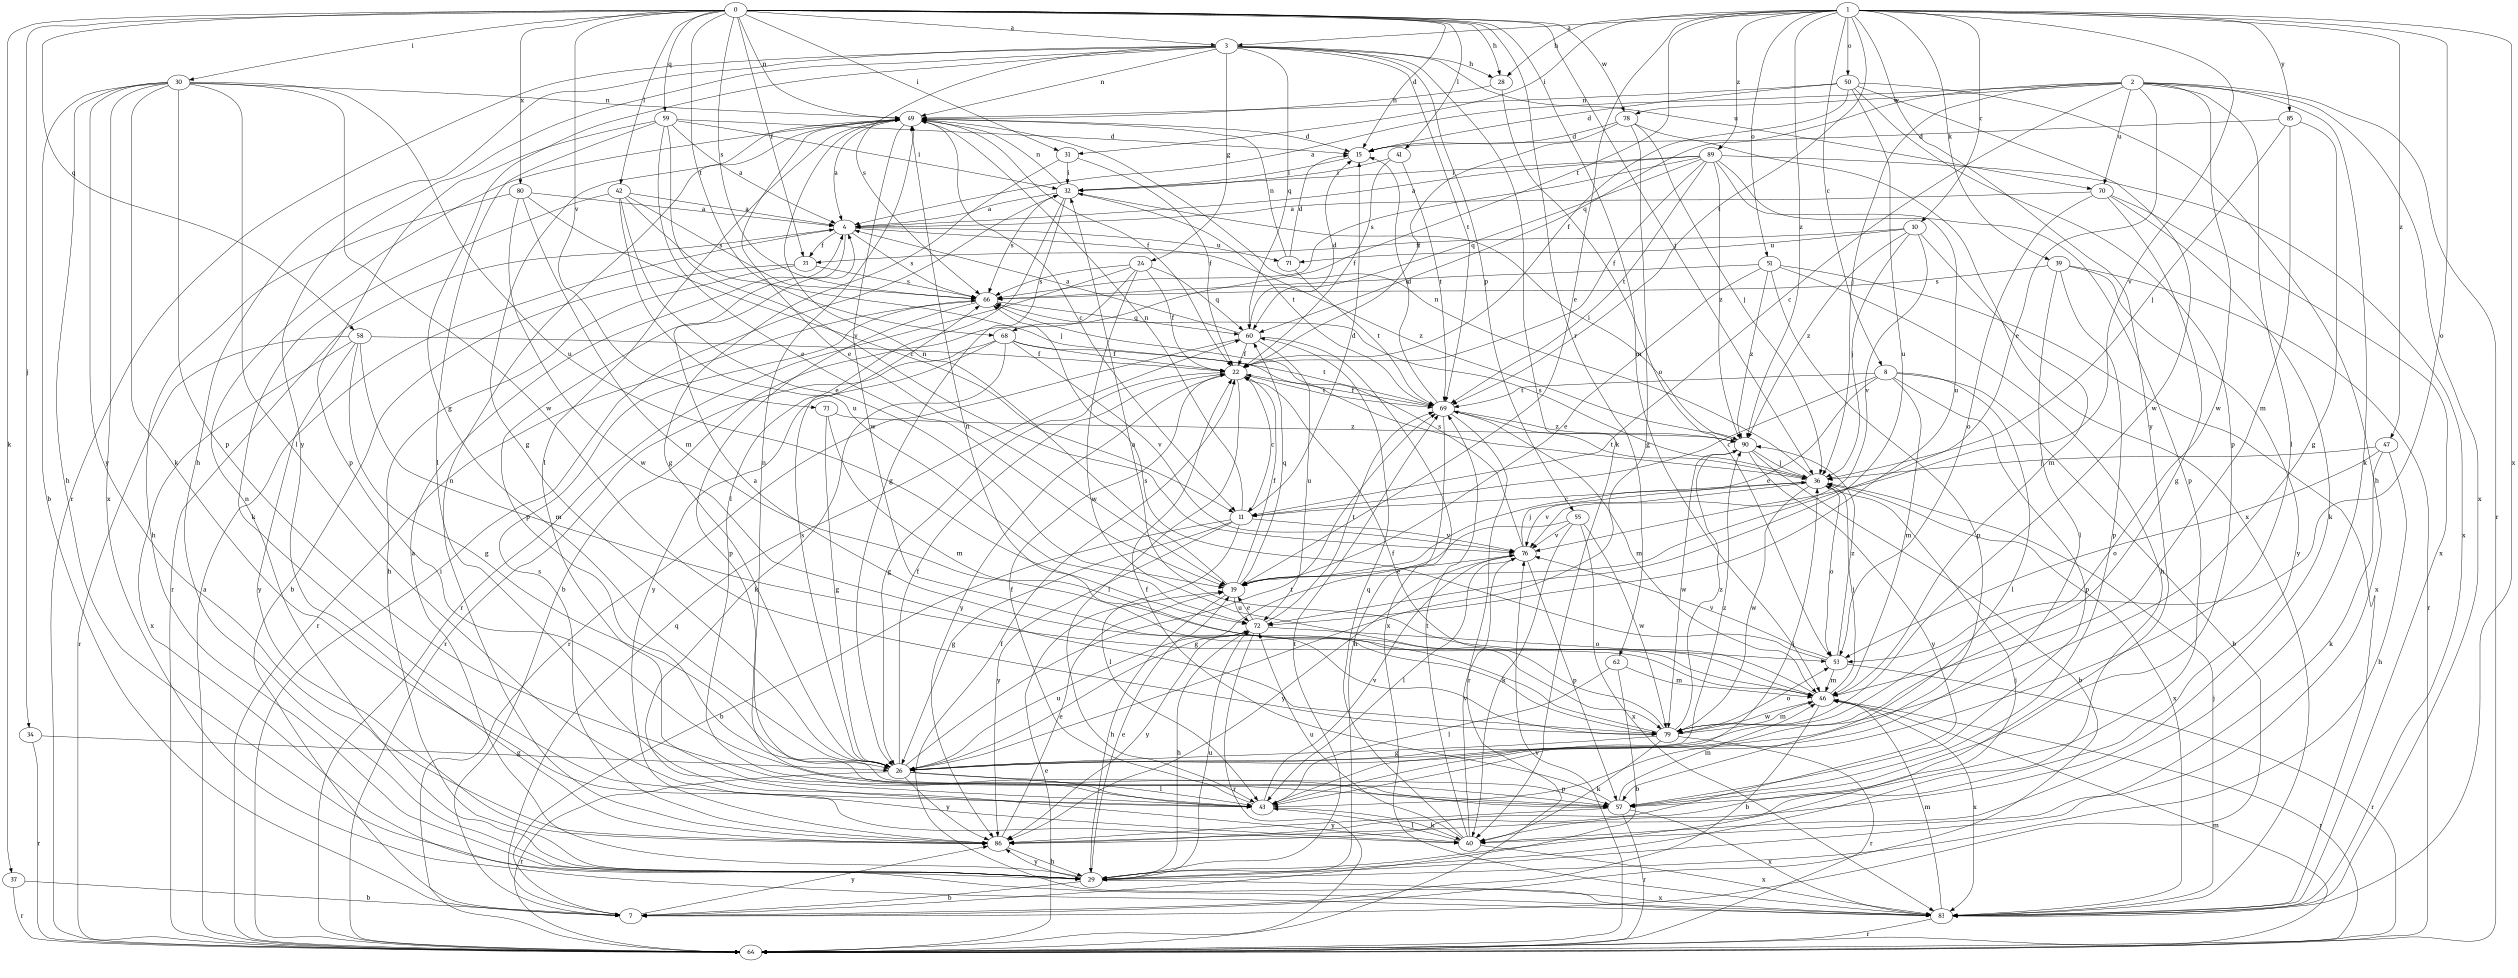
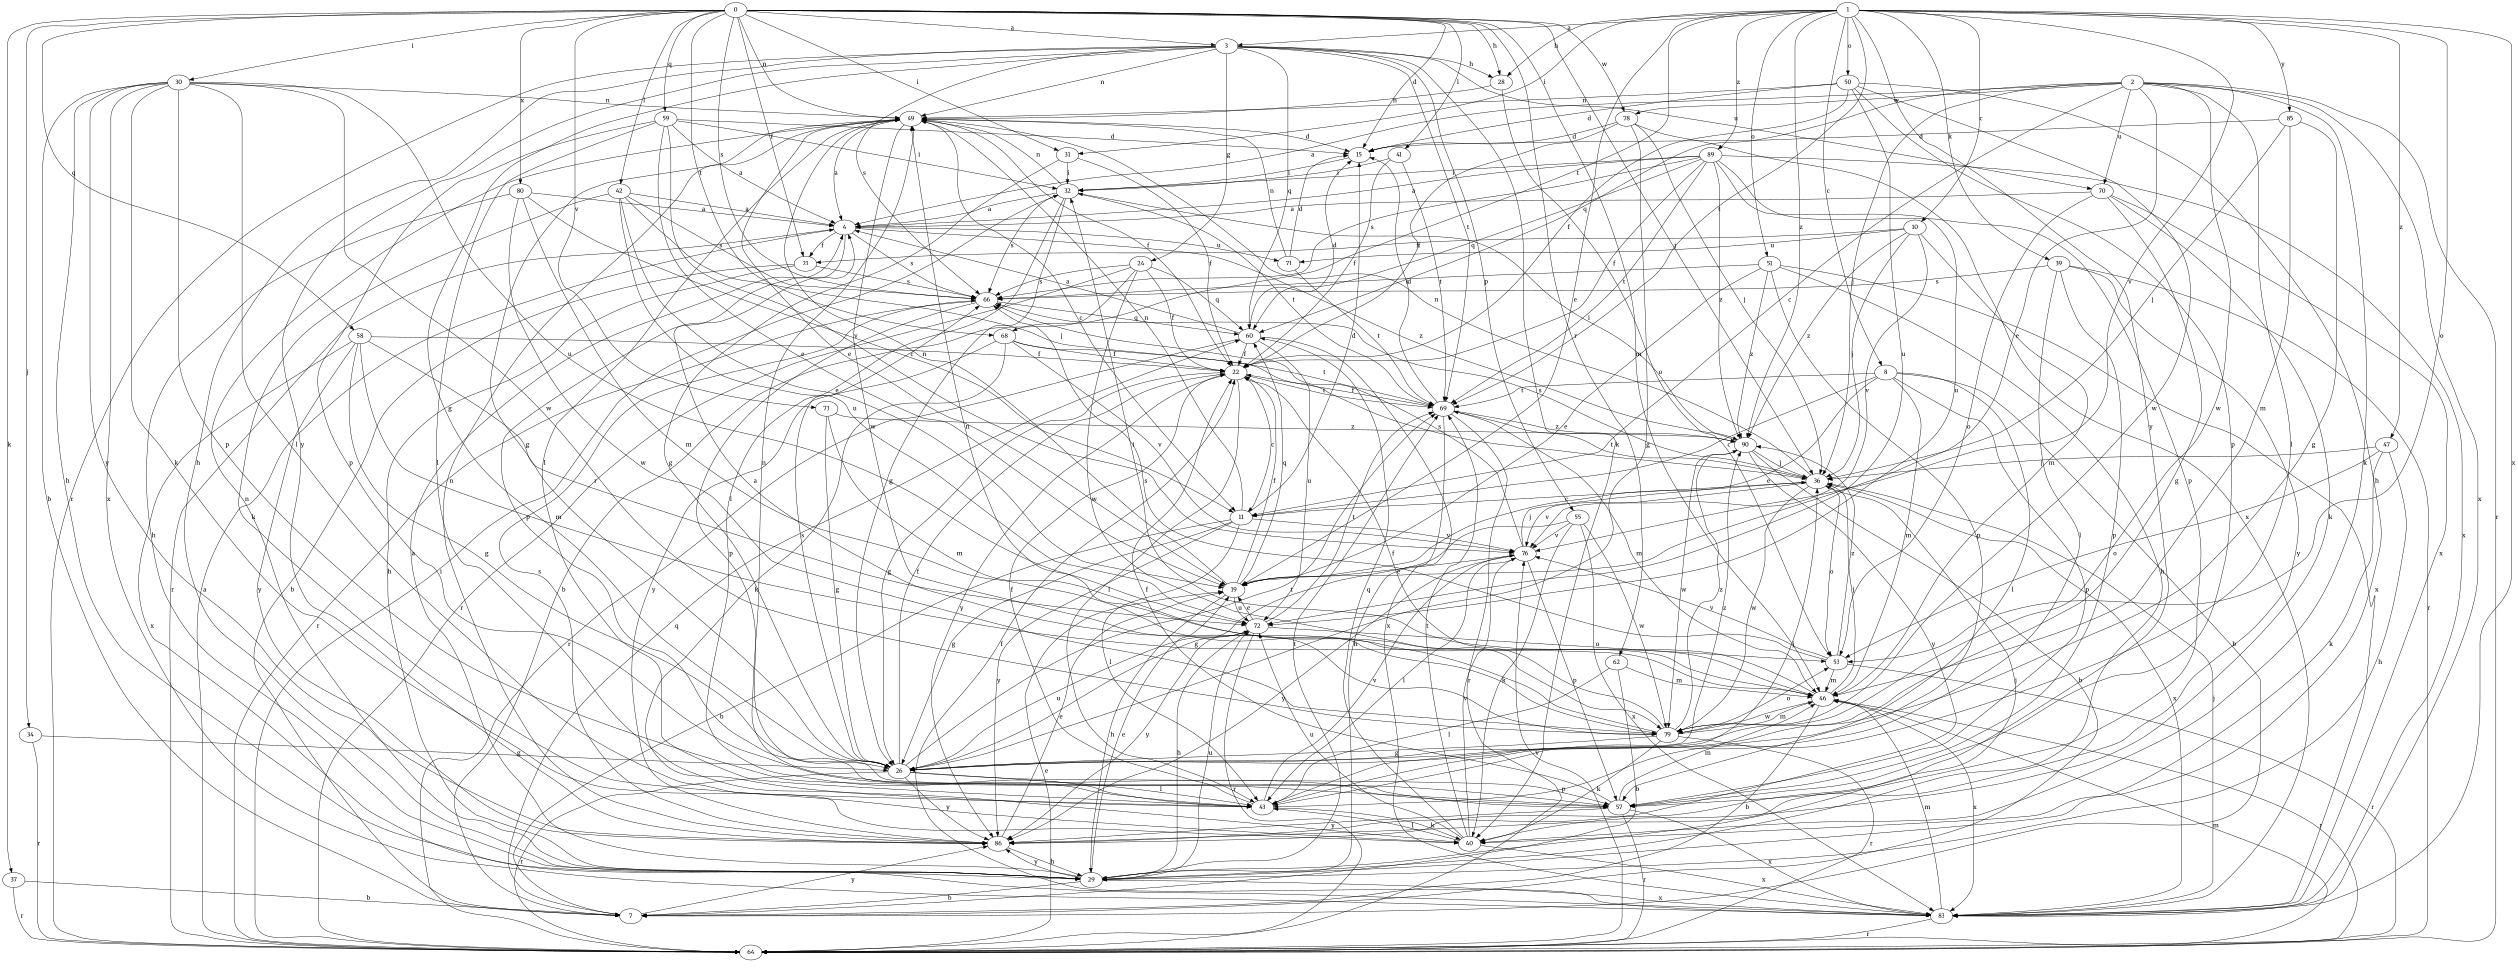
edge "46" -> "32": label "a" -> "i"
edge "68" -> "64": removed, label "r"
edge "58" -> "64": now "58" -> "72"
